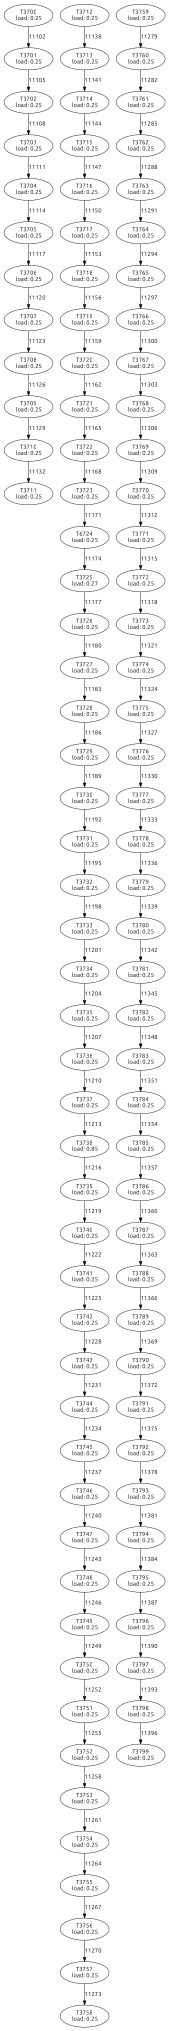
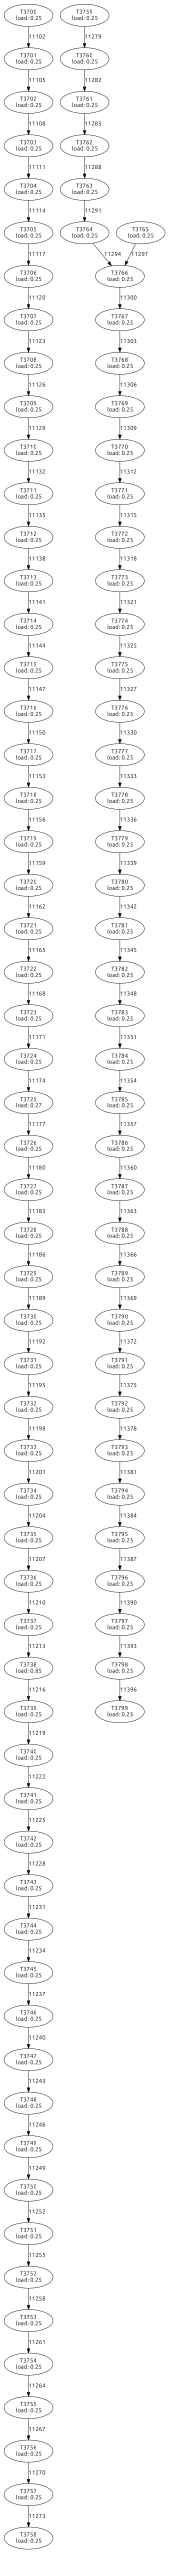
edge "T3764 load: 0.25" -> "T3765 load: 0.25": now "T3764 load: 0.25" -> "T3766 load: 0.25"
edge "T3711 load: 0.25" -> "T3712 load: 0.25": added, label "11135"
node "T6724 load: 0.25": label "T6724 load: 0.25" -> "T3724 load: 0.25"
edge "T3774 load: 0.25" -> "T3775 load: 0.25": label "11324" -> "11325"
